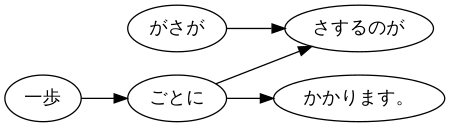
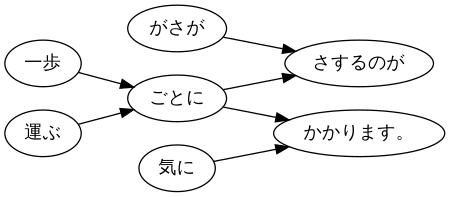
node "運ぶ": added
node "気に": added
